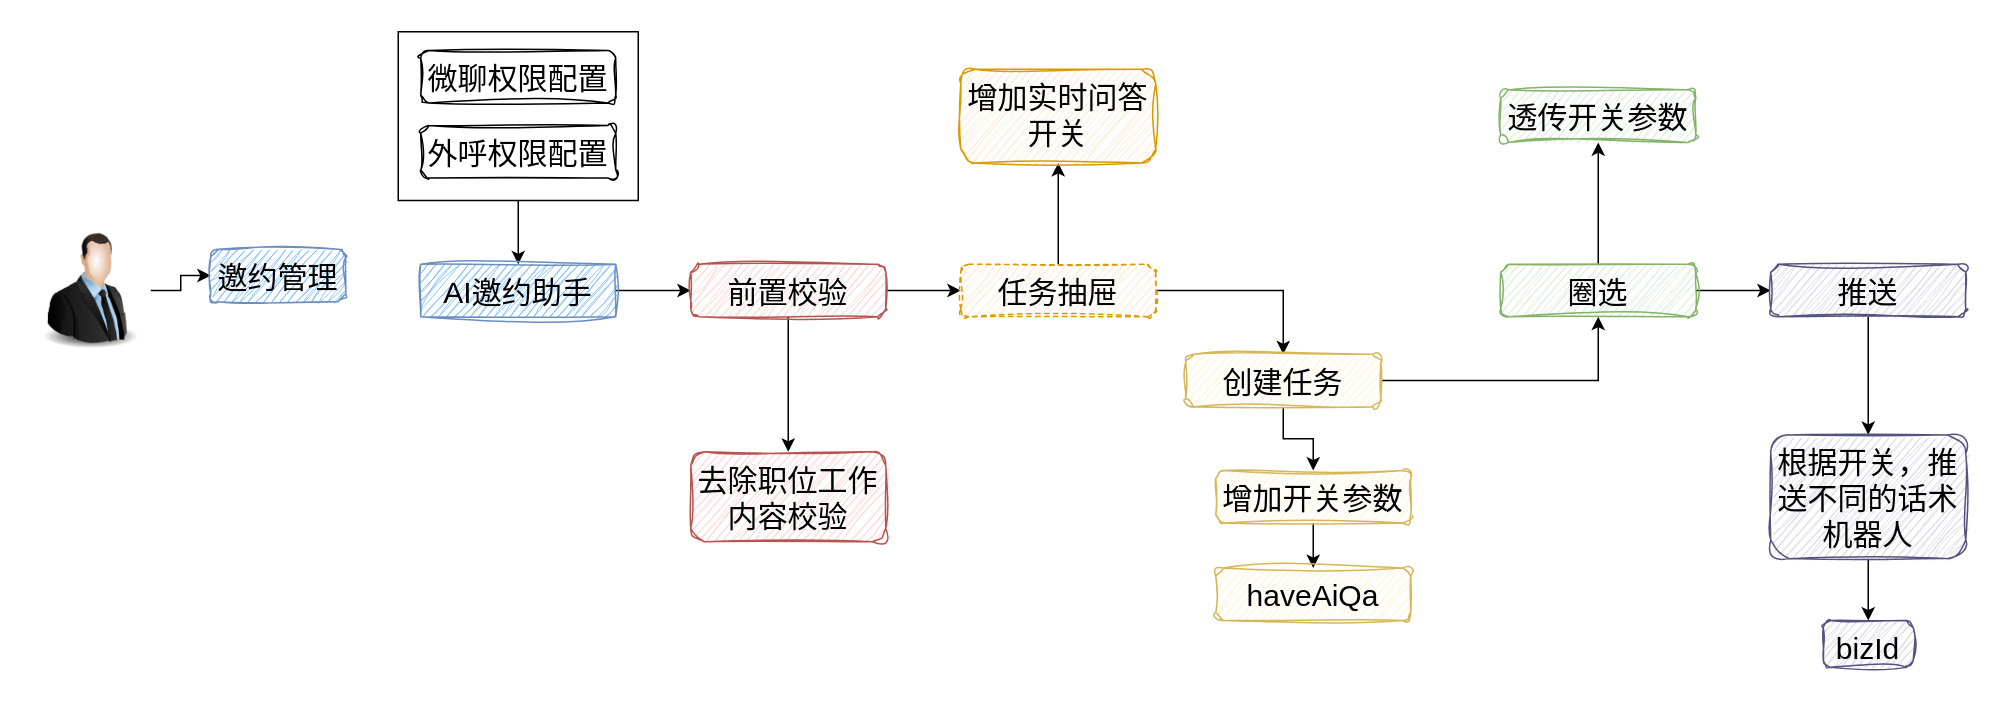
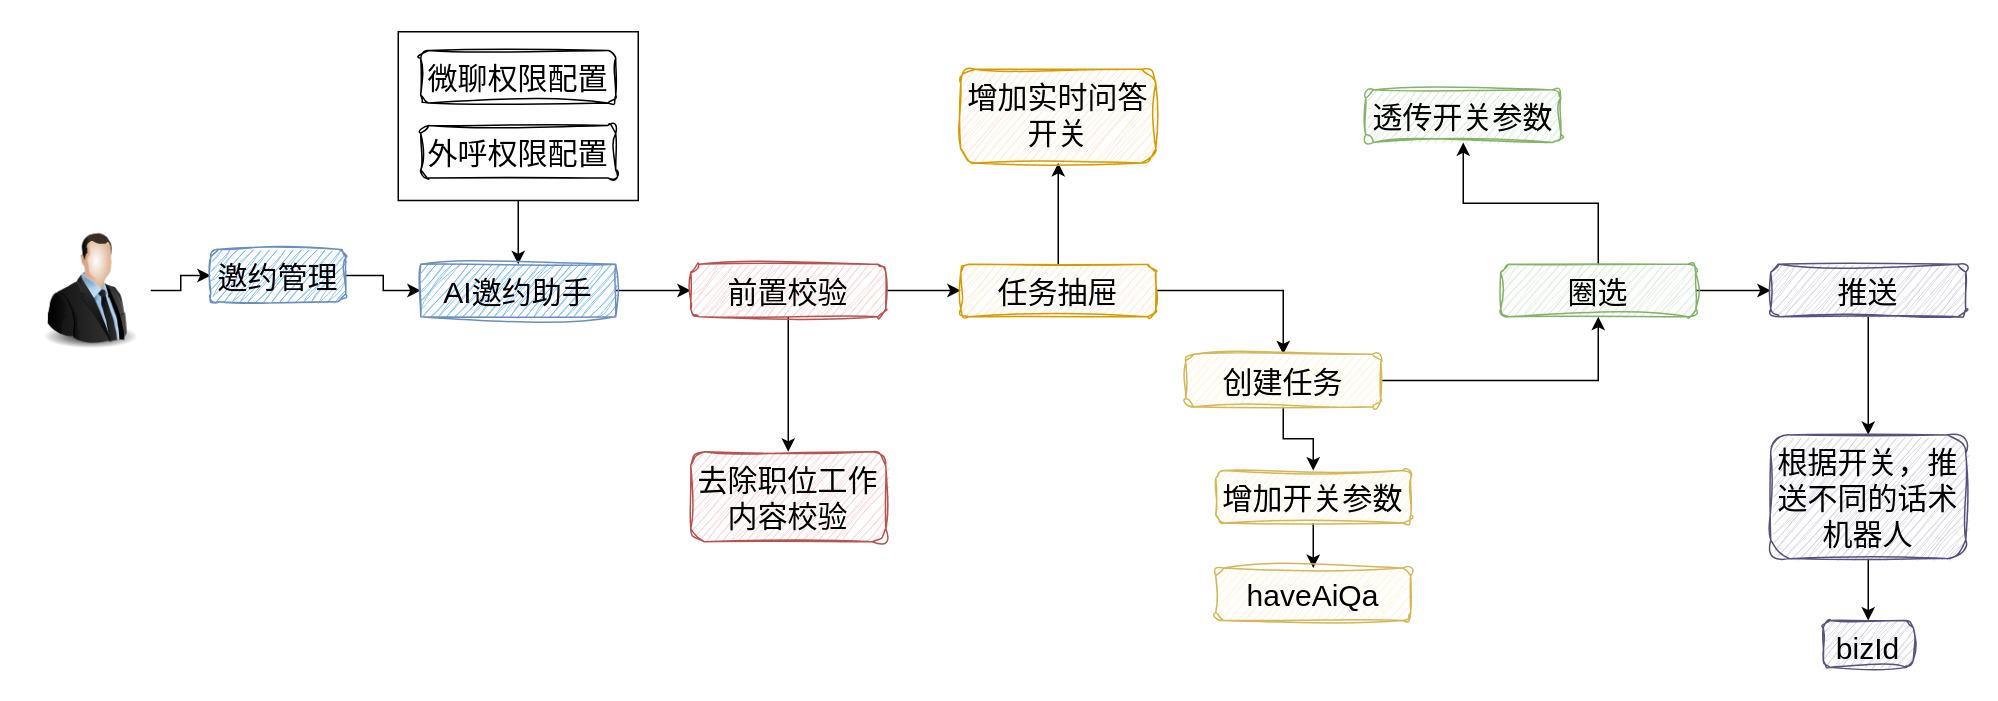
node "透传开关参数": moved (1598, 116) -> (1463, 116)
edge "邀约管理" -> "AI邀约助手": added
node "任务抽屉": style dashed -> solid
